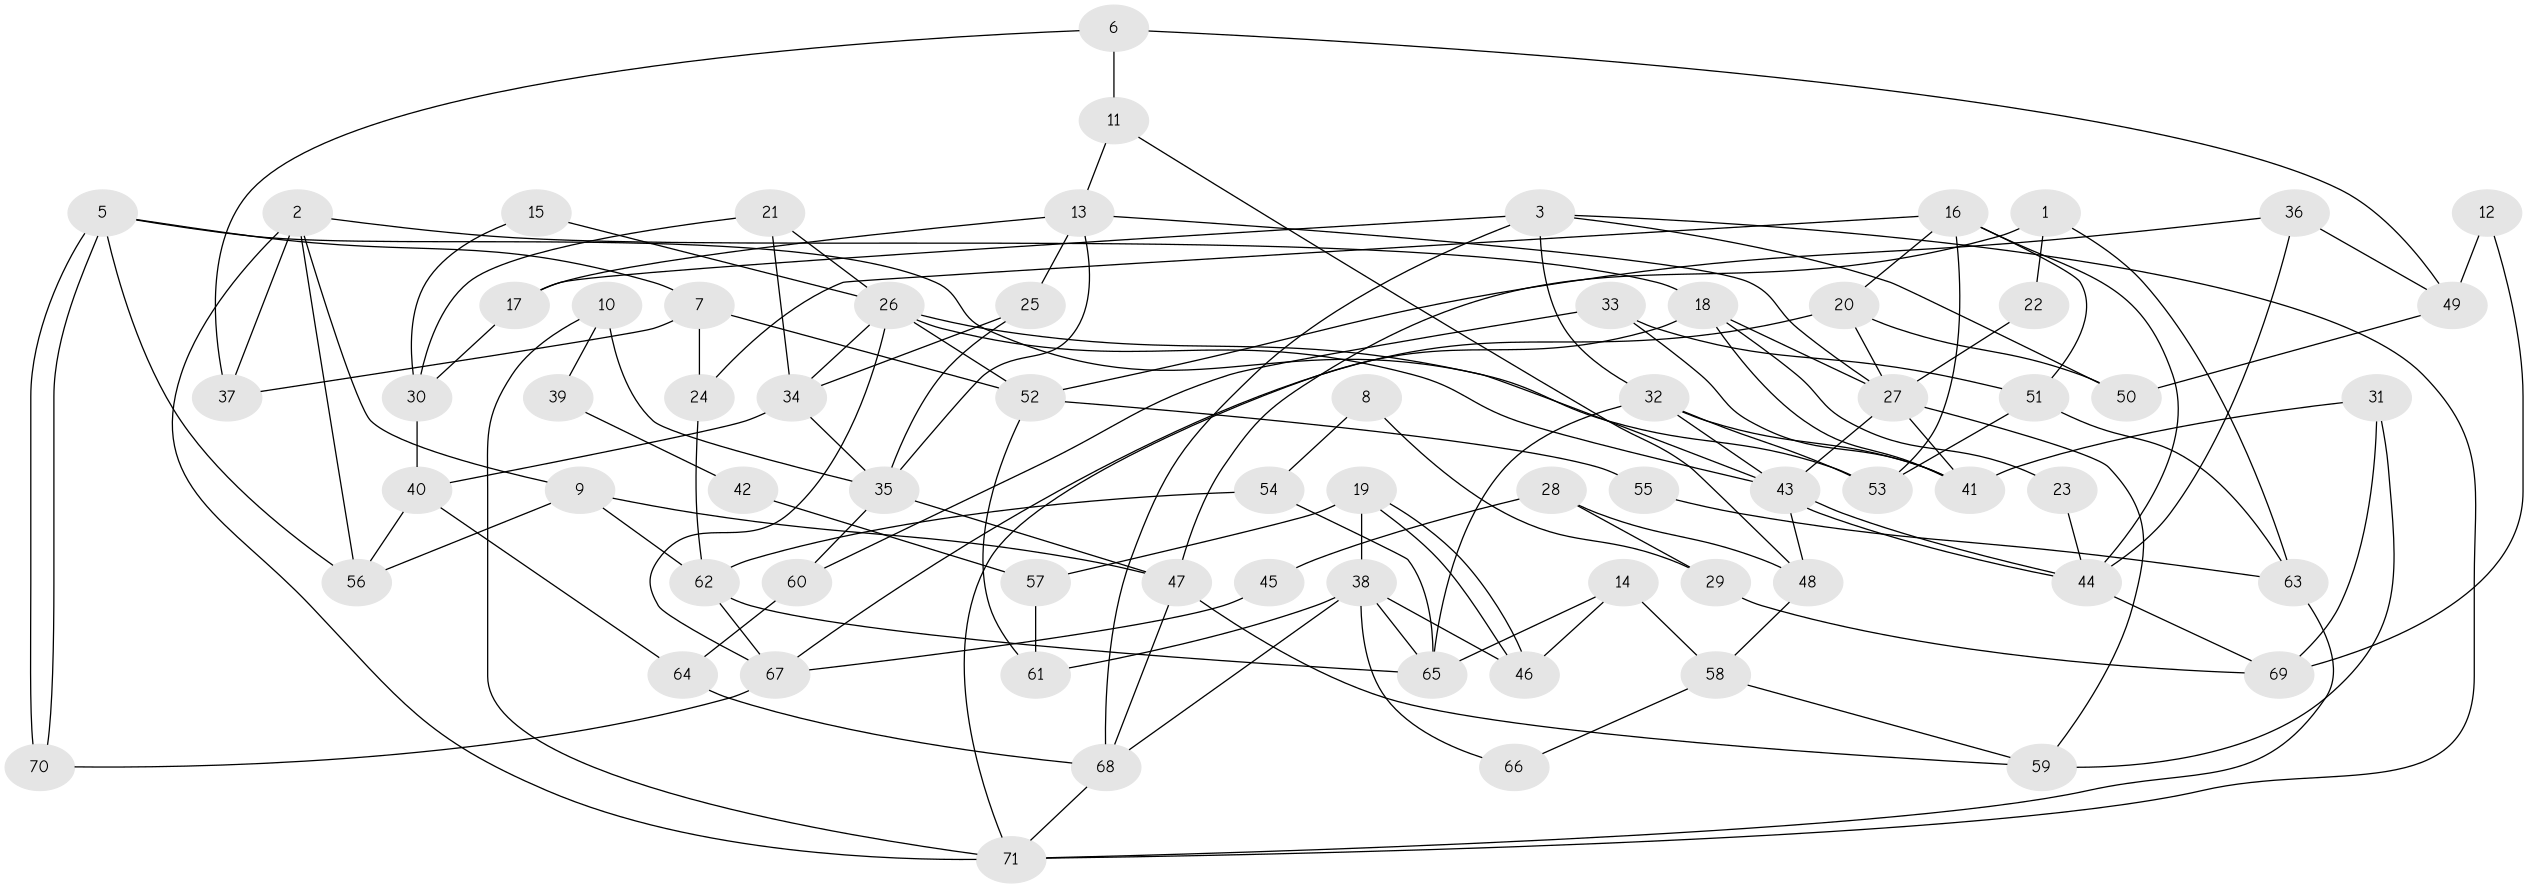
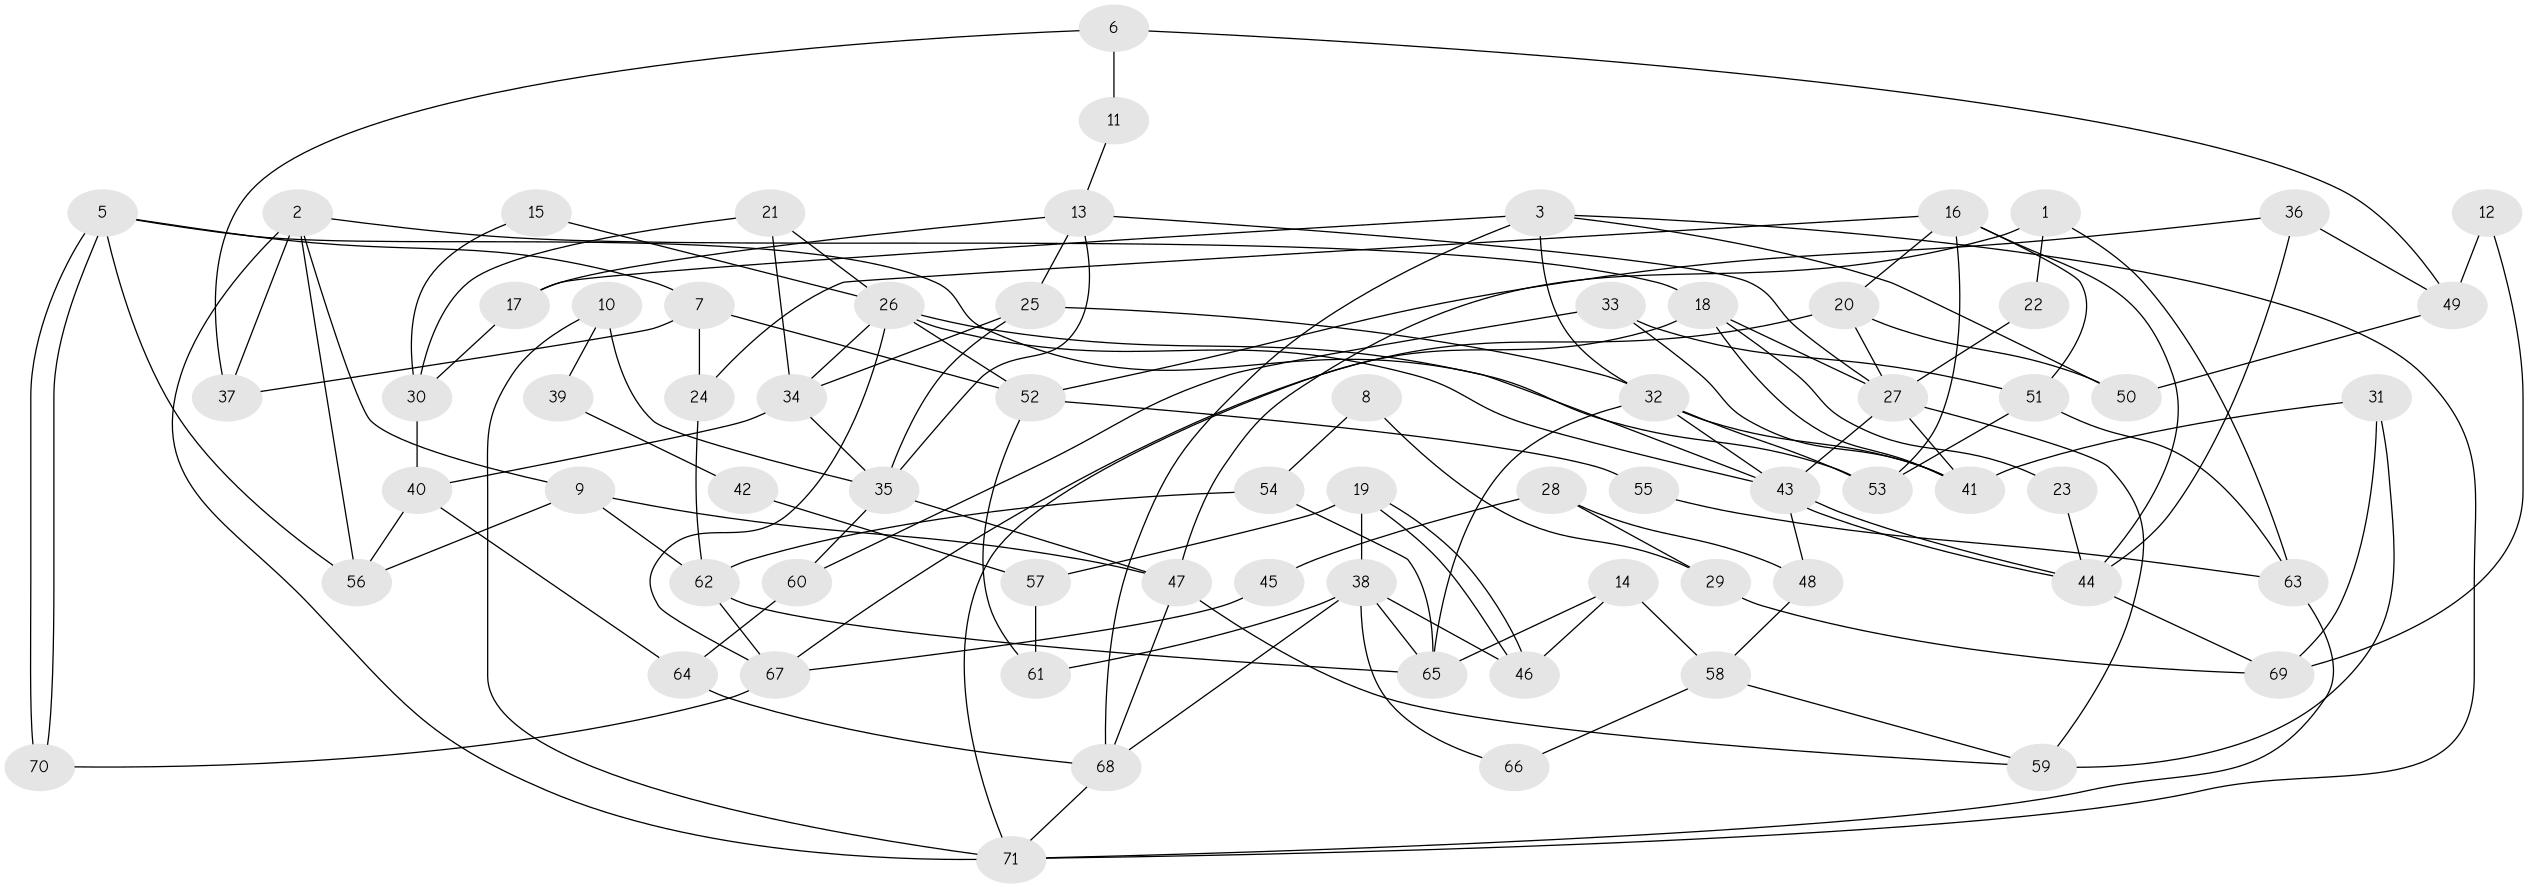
edge "25" -- "32": added
edge "11" -- "48": removed
